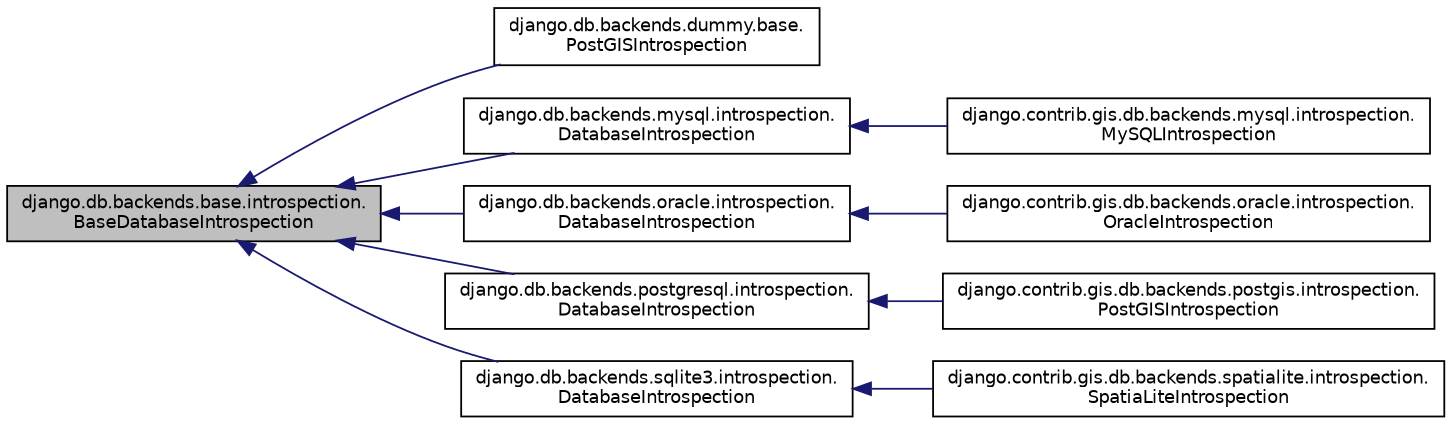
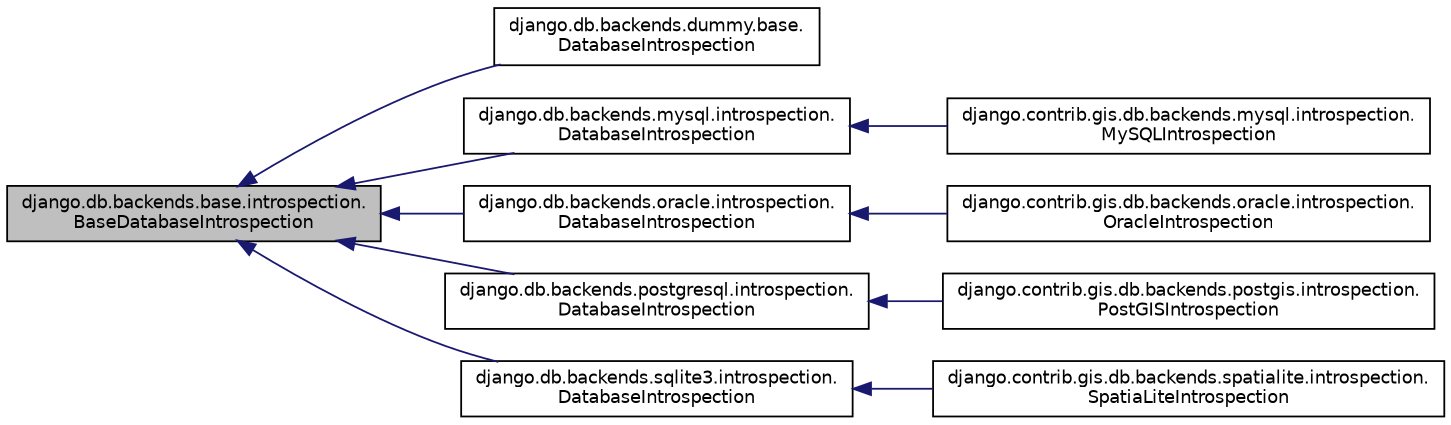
node "django.db.backends.dummy.base. PostGISIntrospection": label "django.db.backends.dummy.base. PostGISIntrospection" -> "django.db.backends.dummy.base. DatabaseIntrospection"
